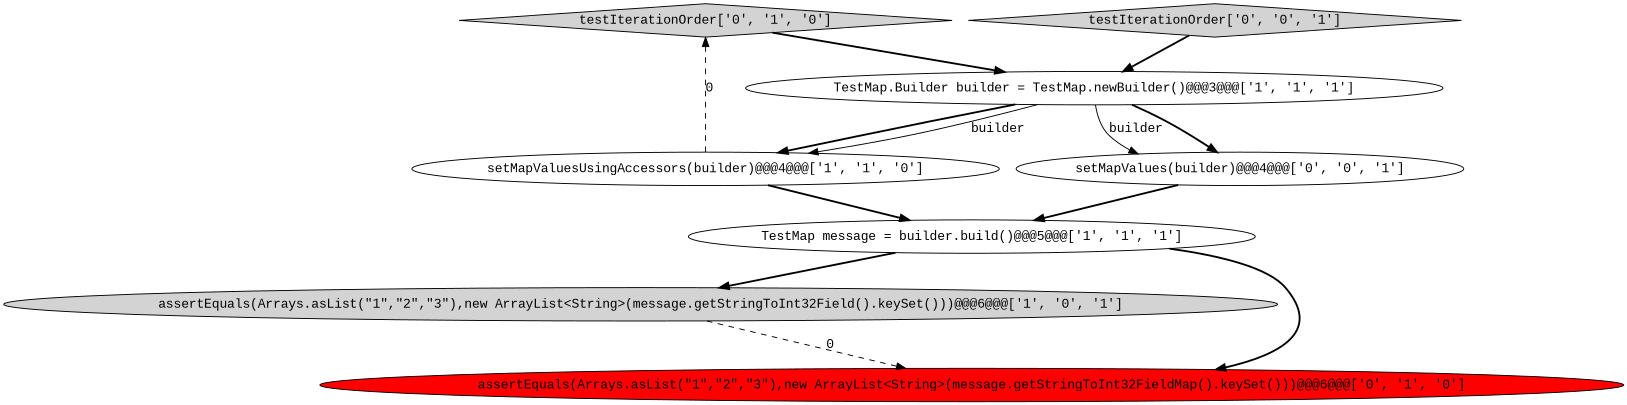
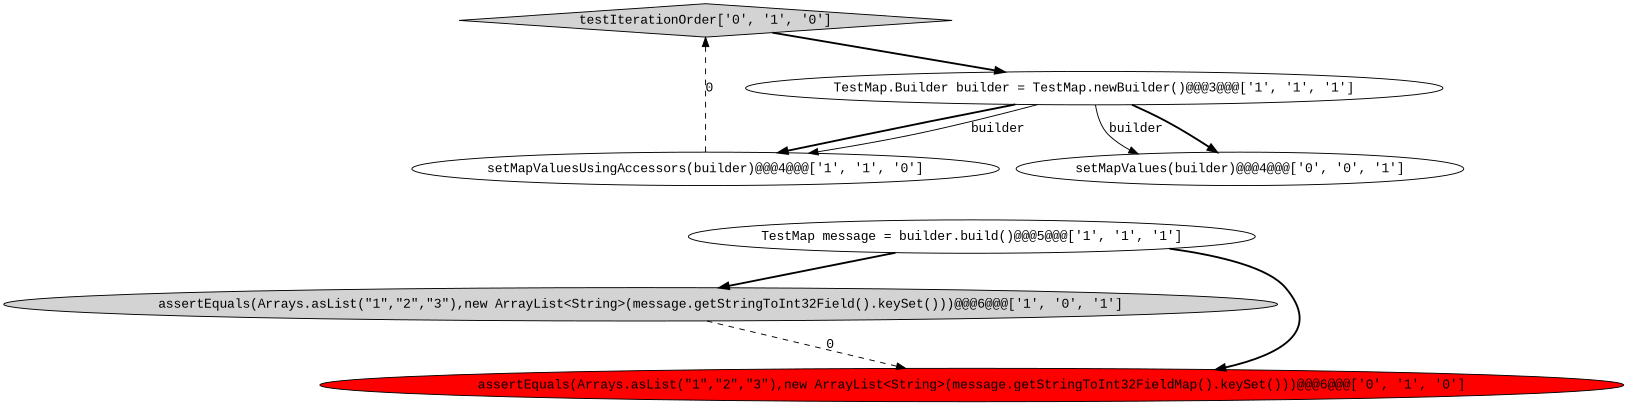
node "testIterationOrder['0', '0', '1']": removed
edge "setMapValues(builder)@@@4@@@['0', '0', '1']" -> "TestMap message = builder.build()@@@5@@@['1', '1', '1']": removed
edge "setMapValuesUsingAccessors(builder)@@@4@@@['1', '1', '0']" -> "TestMap message = builder.build()@@@5@@@['1', '1', '1']": removed
